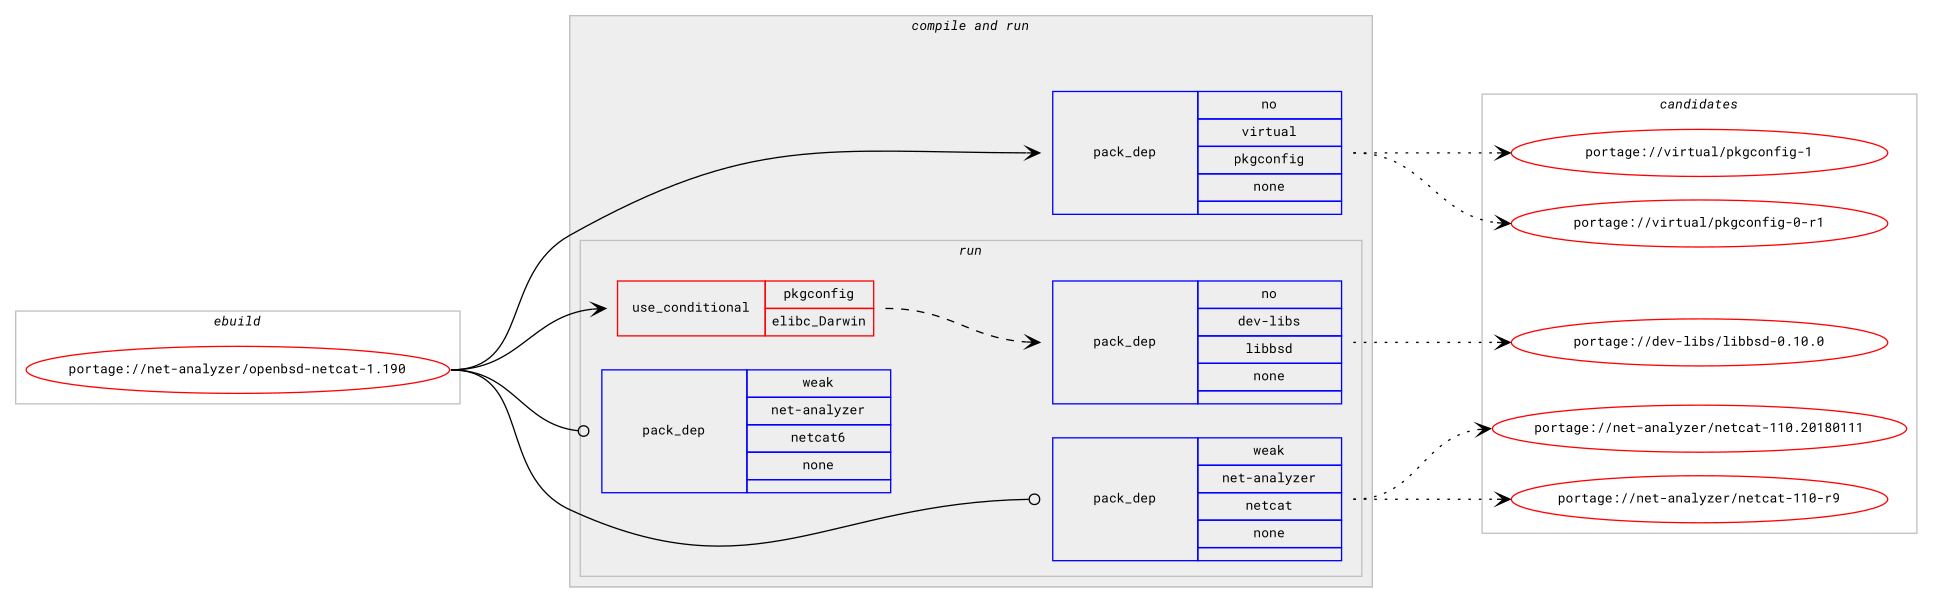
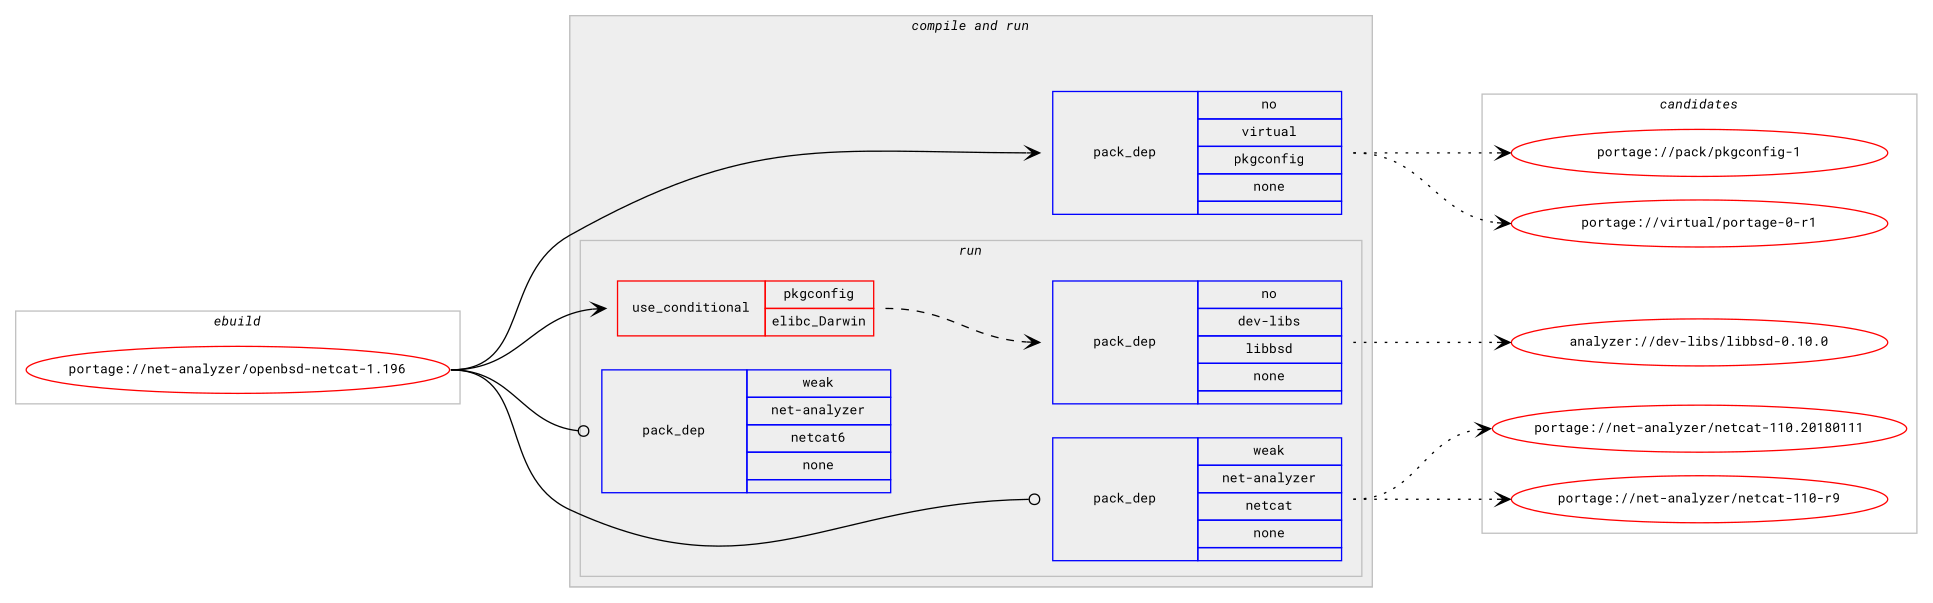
node "portage://virtual/pkgconfig-1": label "portage://virtual/pkgconfig-1" -> "portage://pack/pkgconfig-1"
node "portage://virtual/pkgconfig-0-r1": label "portage://virtual/pkgconfig-0-r1" -> "portage://virtual/portage-0-r1"
node "portage://dev-libs/libbsd-0.10.0": label "portage://dev-libs/libbsd-0.10.0" -> "analyzer://dev-libs/libbsd-0.10.0"
node "portage://net-analyzer/openbsd-netcat-1.190": label "portage://net-analyzer/openbsd-netcat-1.190" -> "portage://net-analyzer/openbsd-netcat-1.196"
